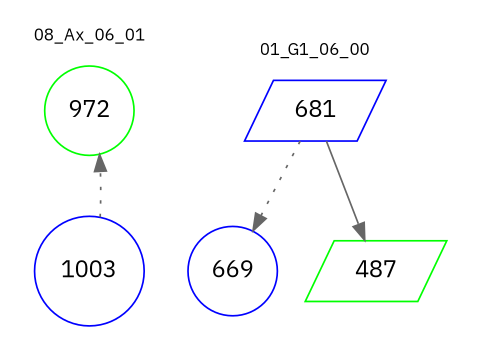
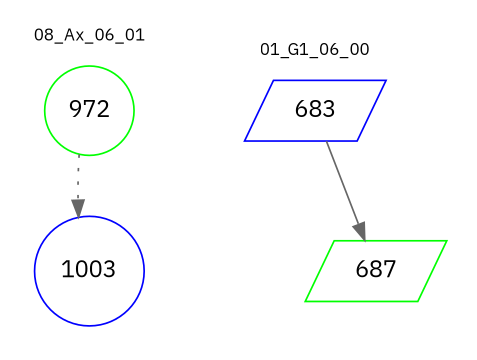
node "681": label "681" -> "683"
edge "1003" -> "972": reversed
node "669": removed
node "487": label "487" -> "687"
